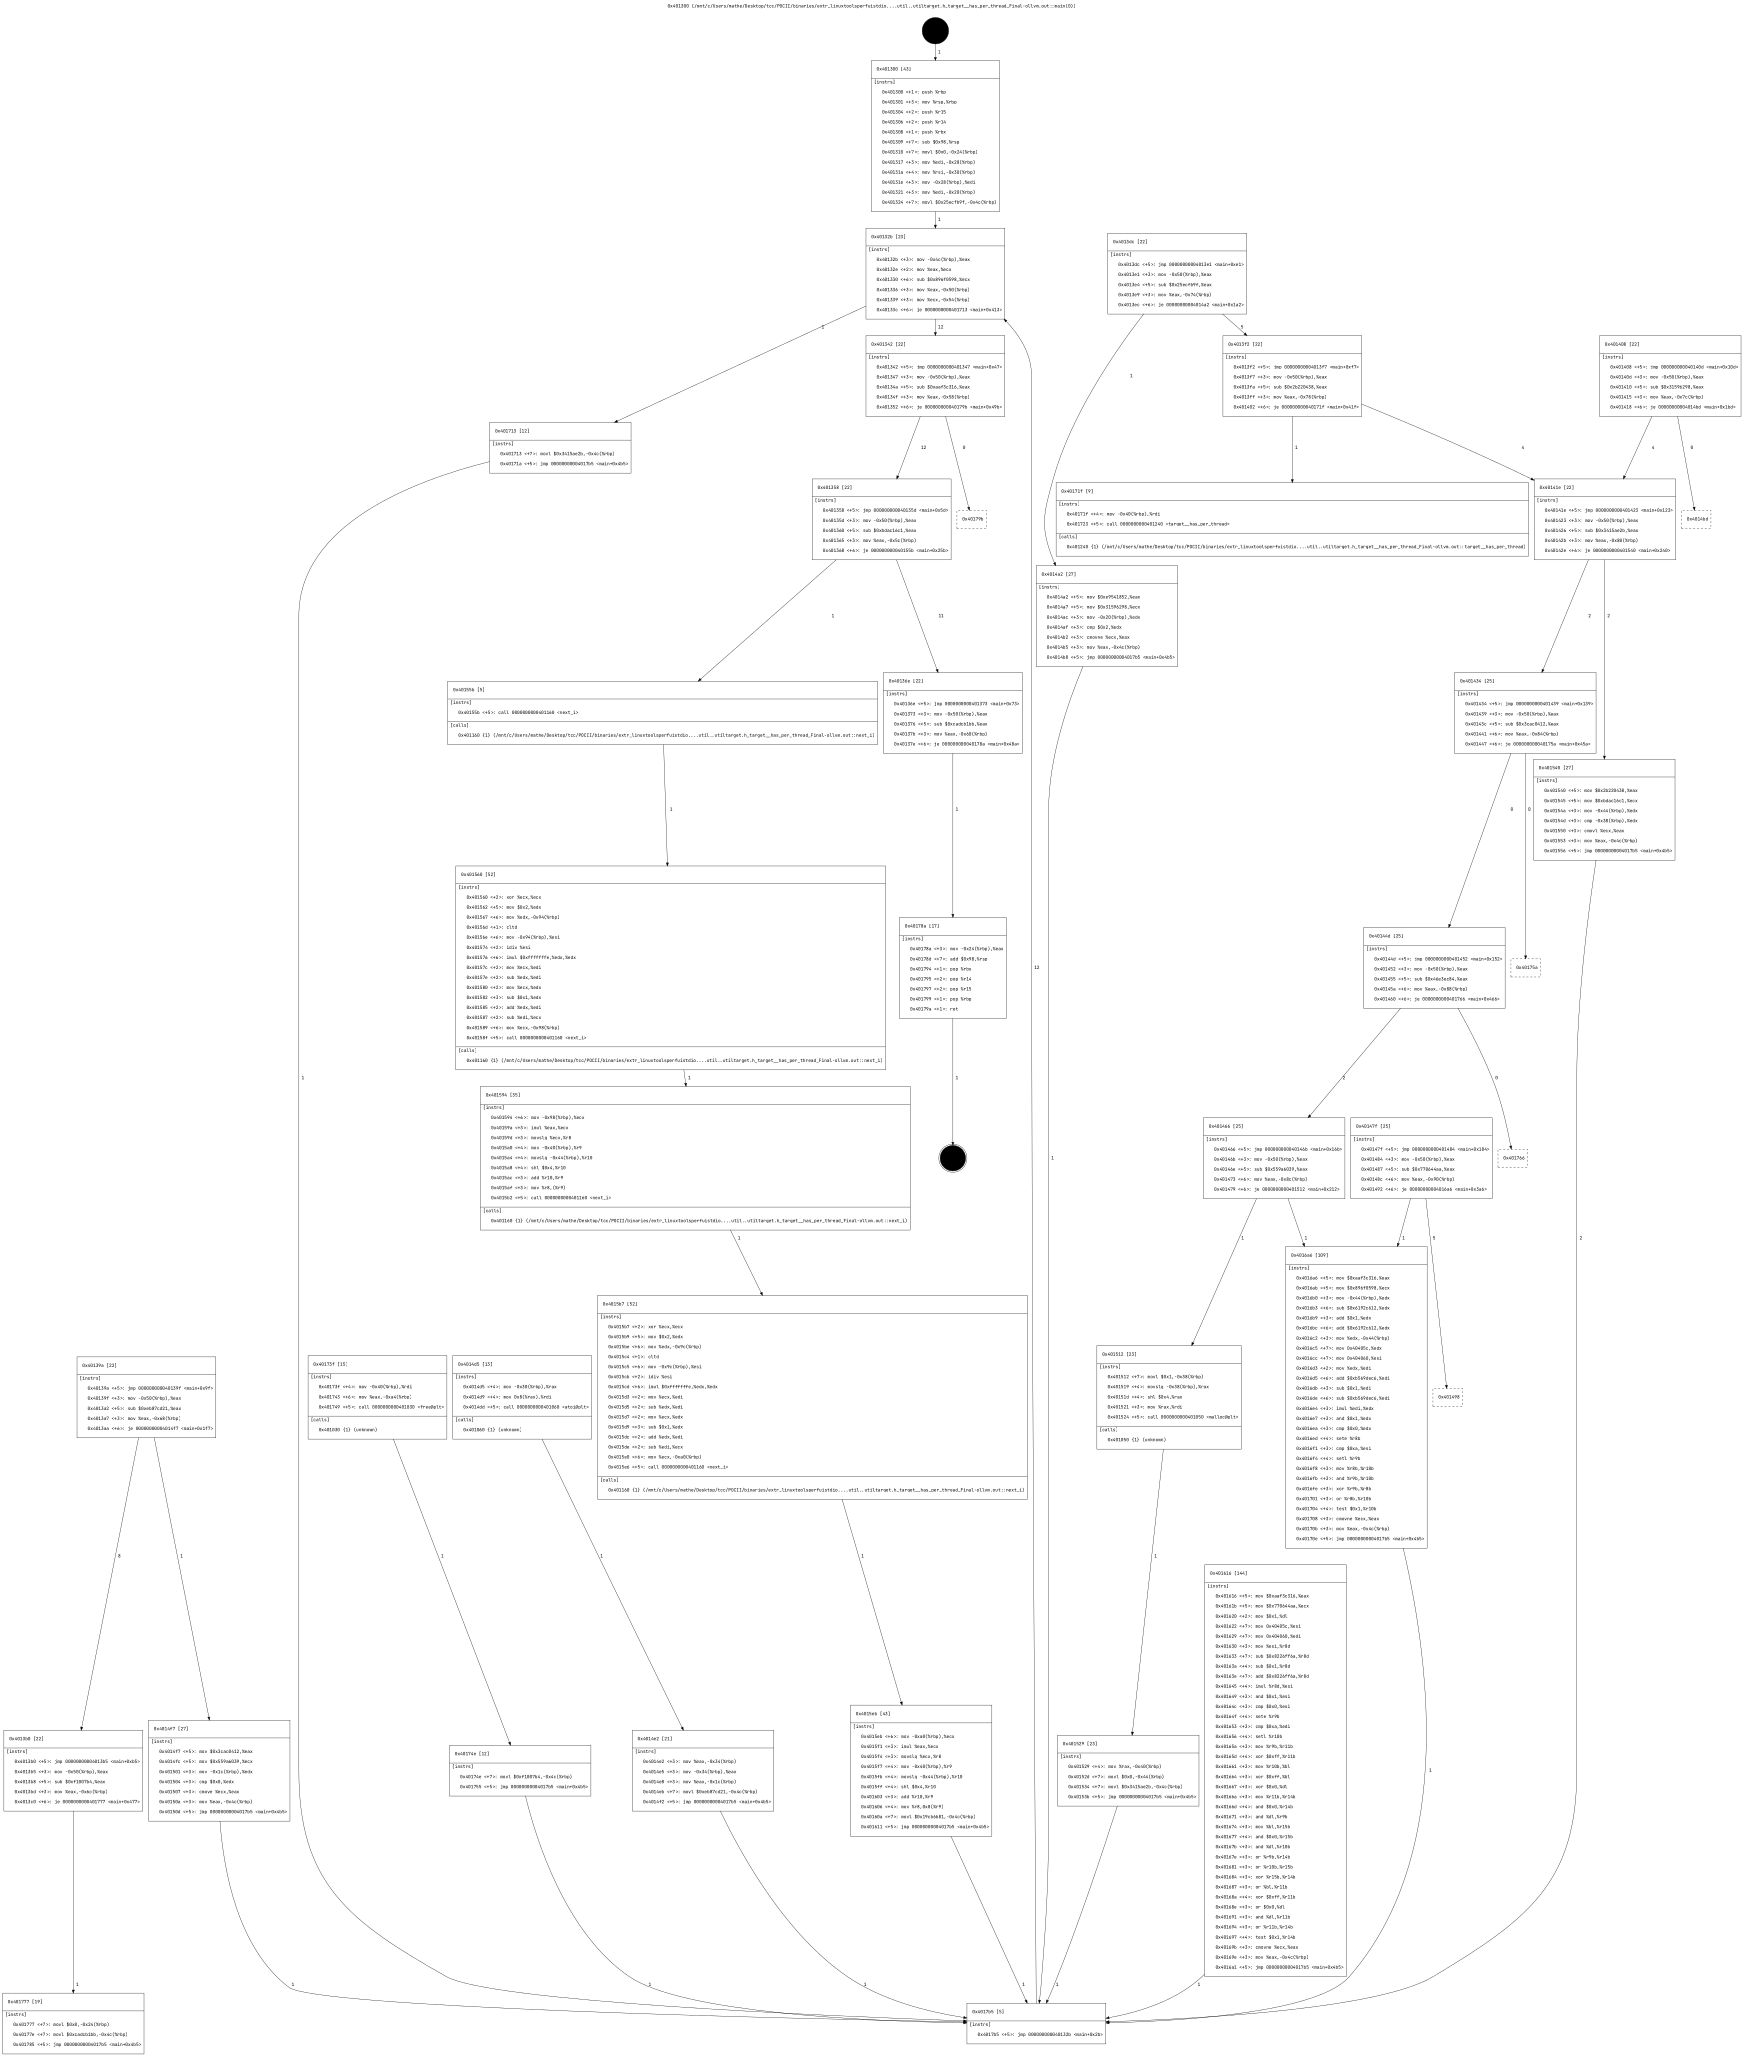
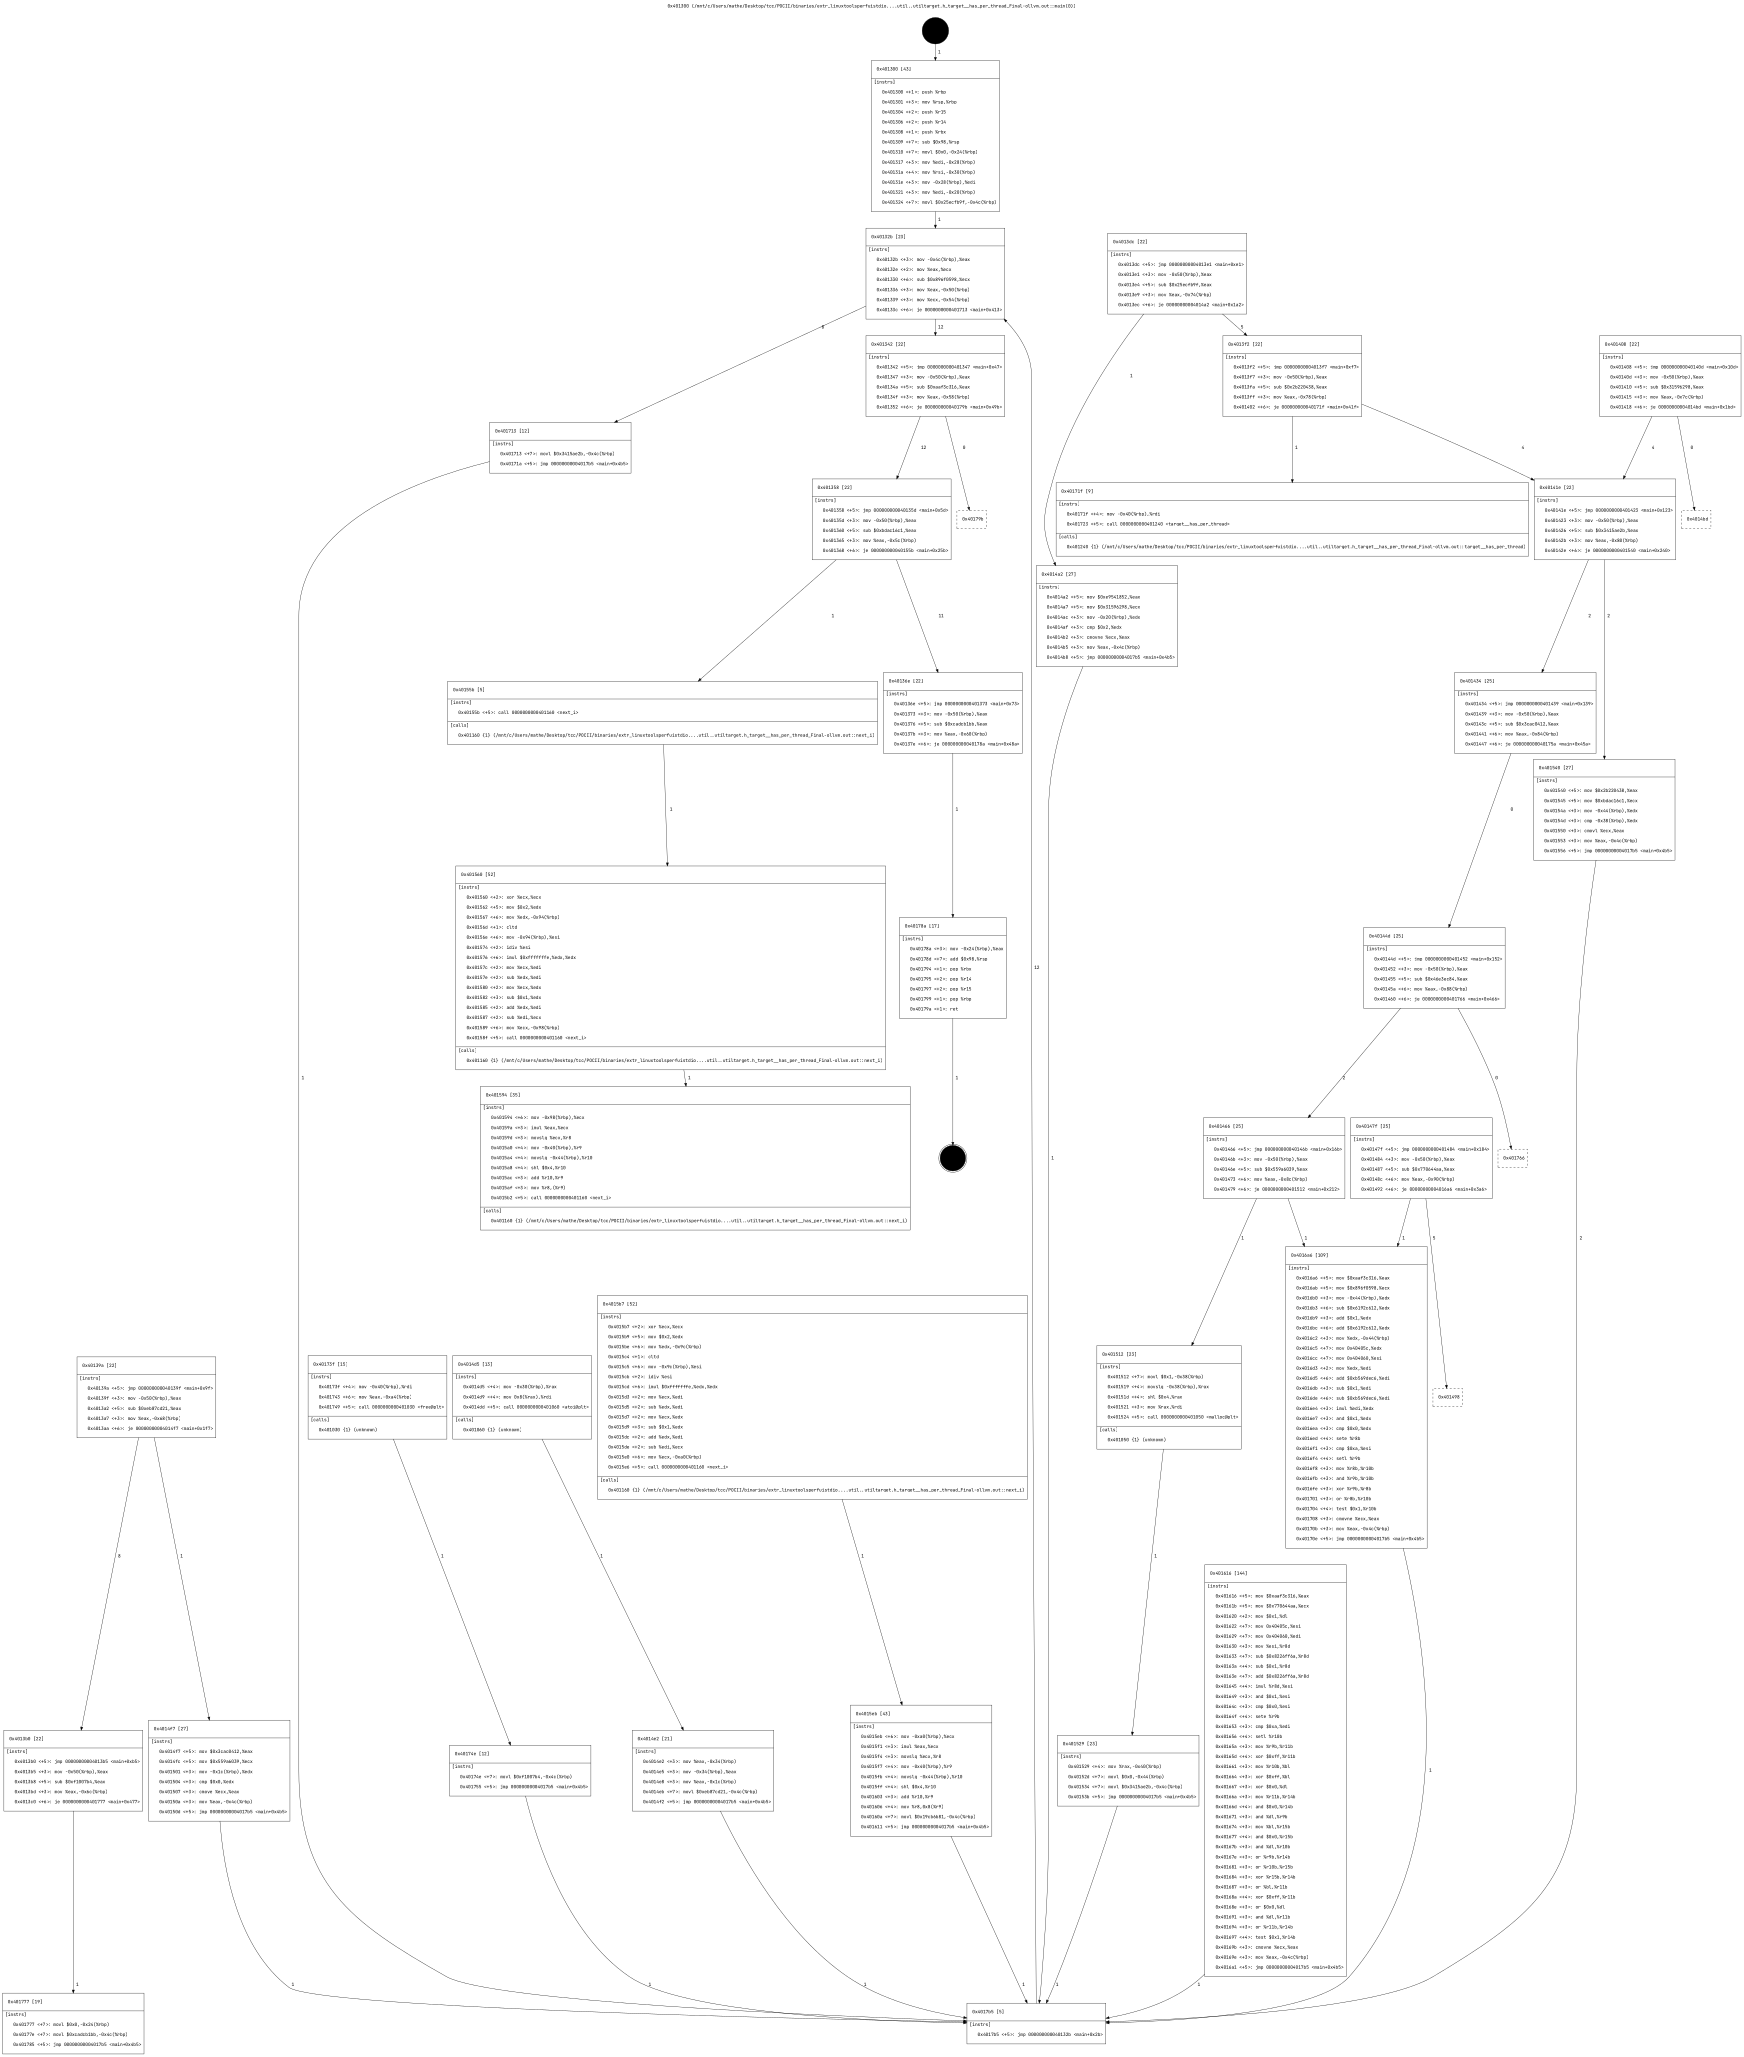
edge "0x40132b [23]" -> "0x401713 [12]": label " 1" -> " 8"
node "0x40175a": removed
edge "0x401594 [35]" -> "0x4015b7 [52]": removed, label "1"
